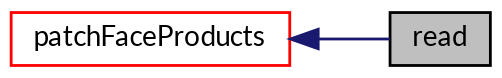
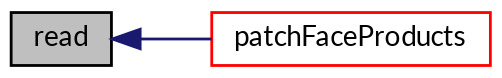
edge "read" -> "patchFaceProducts": reversed
